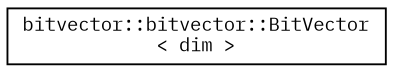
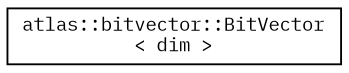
node "bitvector::bitvector::BitVector < dim >": label "bitvector::bitvector::BitVector < dim >" -> "atlas::bitvector::BitVector < dim >"
